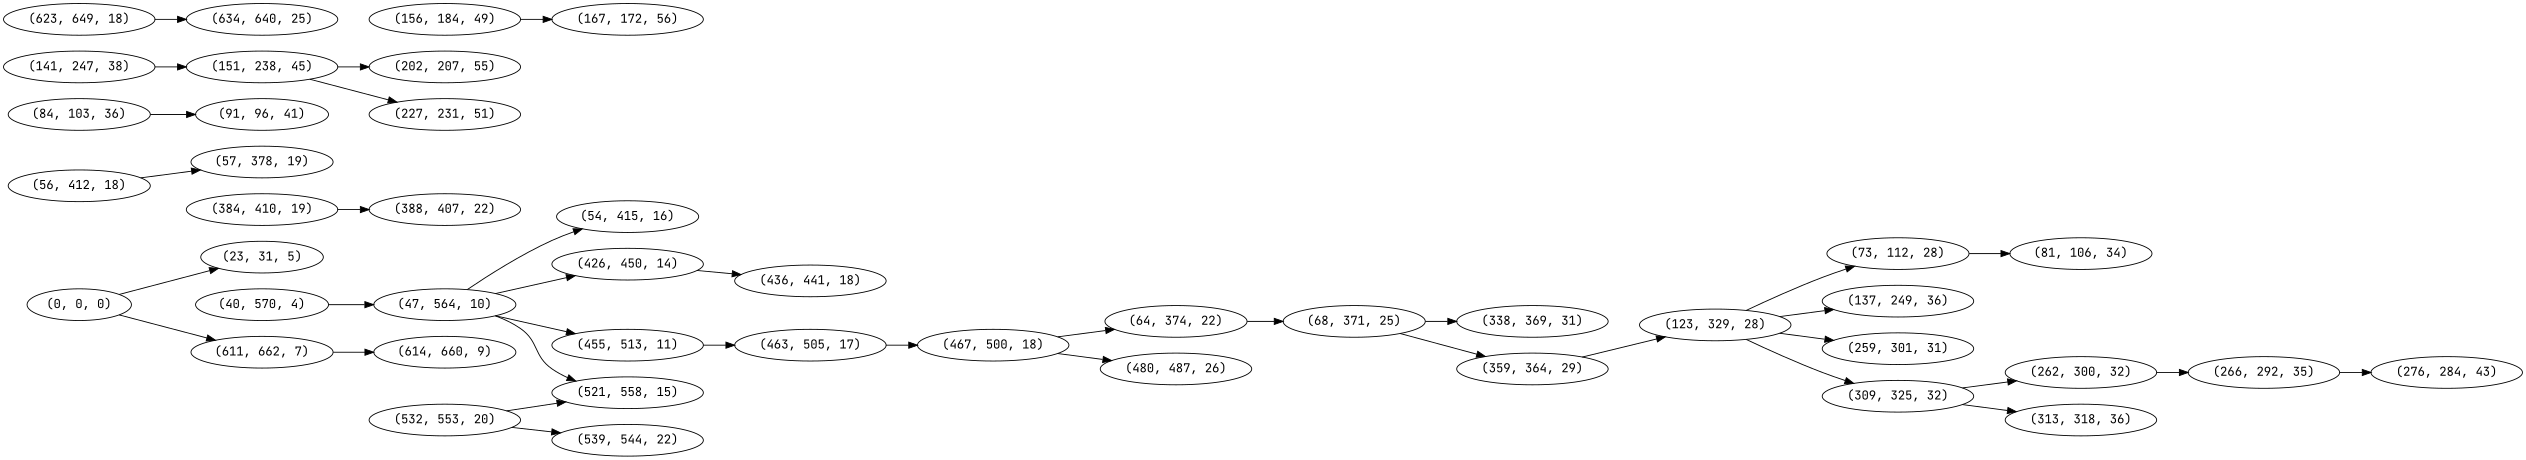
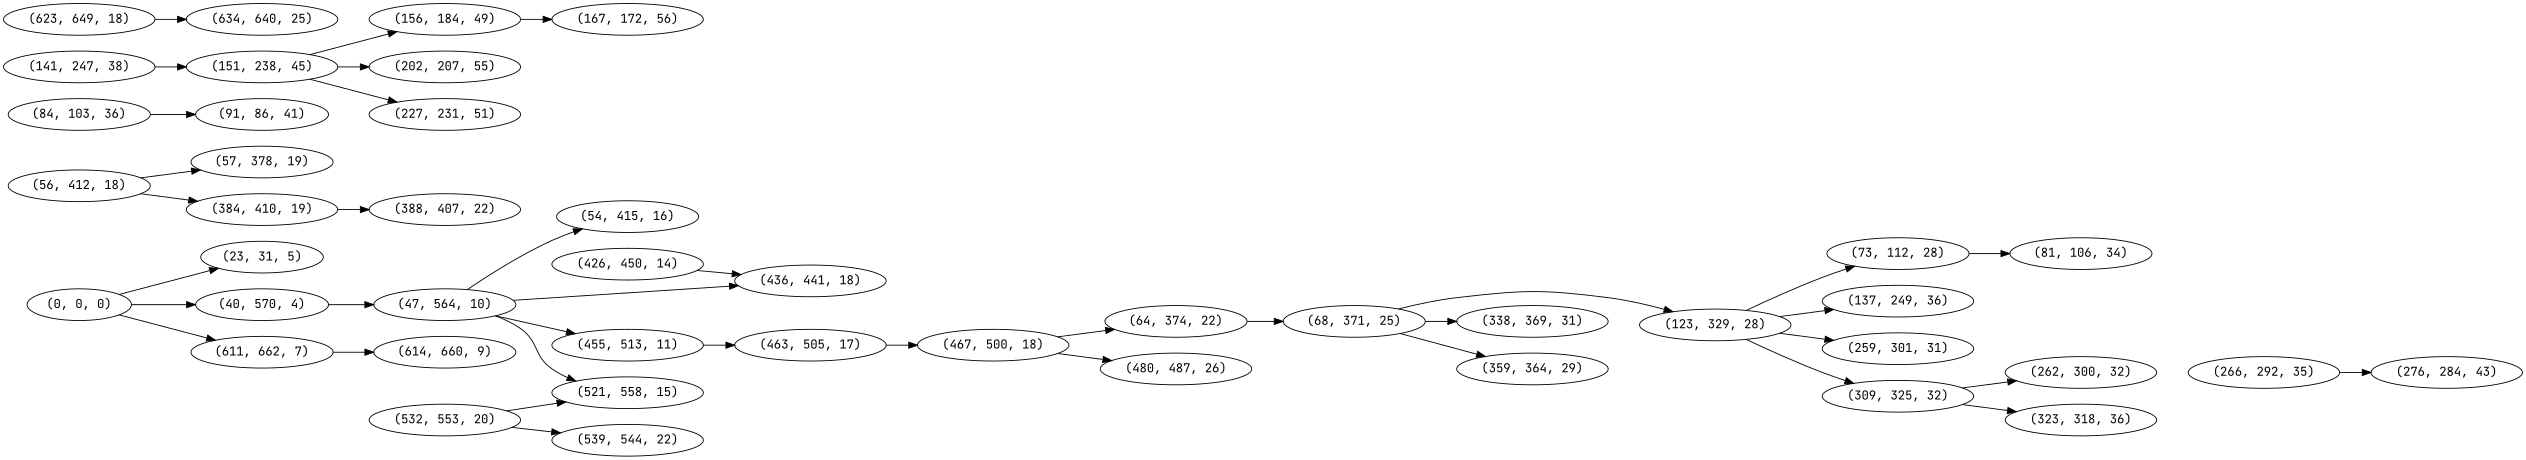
edge "(151, 238, 45)" -> "(156, 184, 49)": added
node "(91, 96, 41)": label "(91, 96, 41)" -> "(91, 86, 41)"
edge "(56, 412, 18)" -> "(384, 410, 19)": added
edge "(47, 564, 10)" -> "(426, 450, 14)": now "(47, 564, 10)" -> "(436, 441, 18)"
edge "(0, 0, 0)" -> "(40, 570, 4)": added
edge "(359, 364, 29)" -> "(123, 329, 28)": now "(68, 371, 25)" -> "(123, 329, 28)"
edge "(262, 300, 32)" -> "(266, 292, 35)": removed
node "(313, 318, 36)": label "(313, 318, 36)" -> "(323, 318, 36)"
